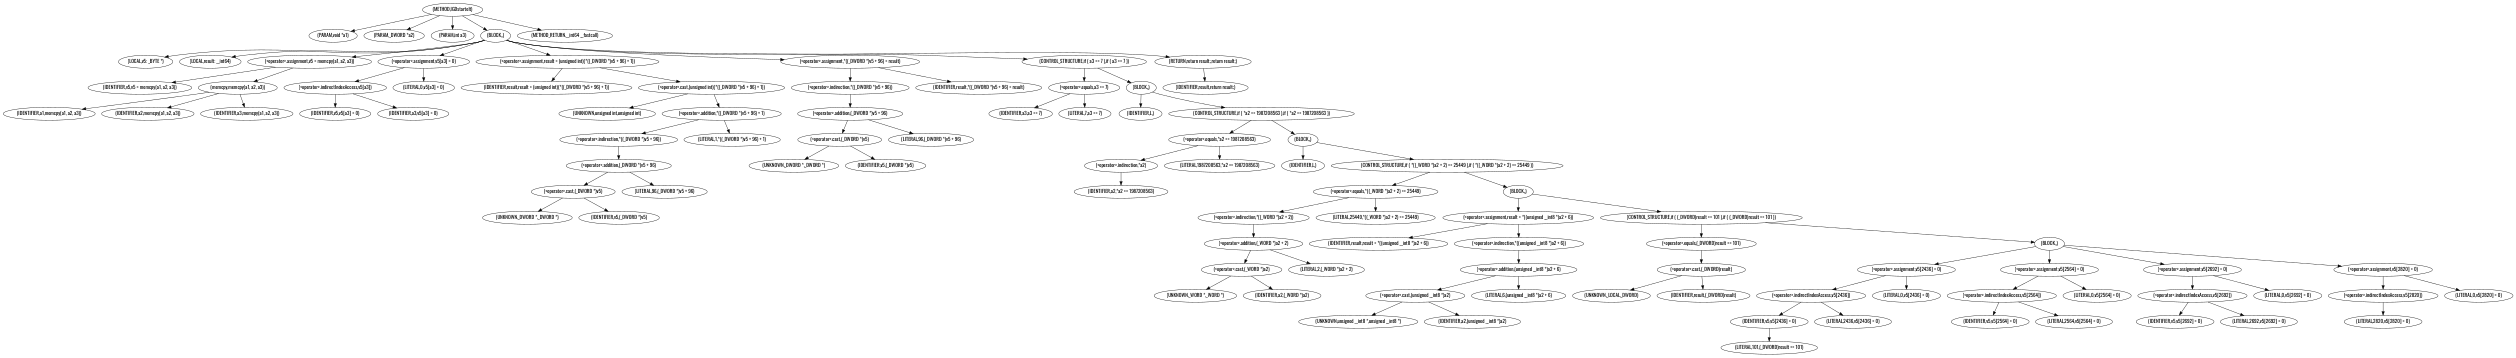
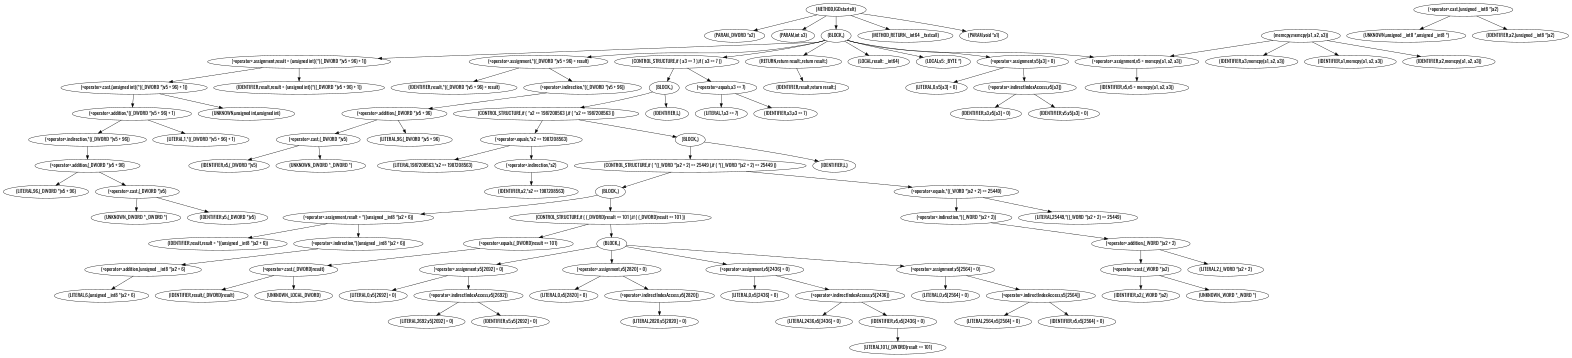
edge "(<operator>.assignment,v5 = memcpy(a1, a2, a3))" -> "(memcpy,memcpy(a1, a2, a3))": reversed
edge "(<operator>.addition,(unsigned __int8 *)a2 + 6)" -> "(<operator>.cast,(unsigned __int8 *)a2)": removed
